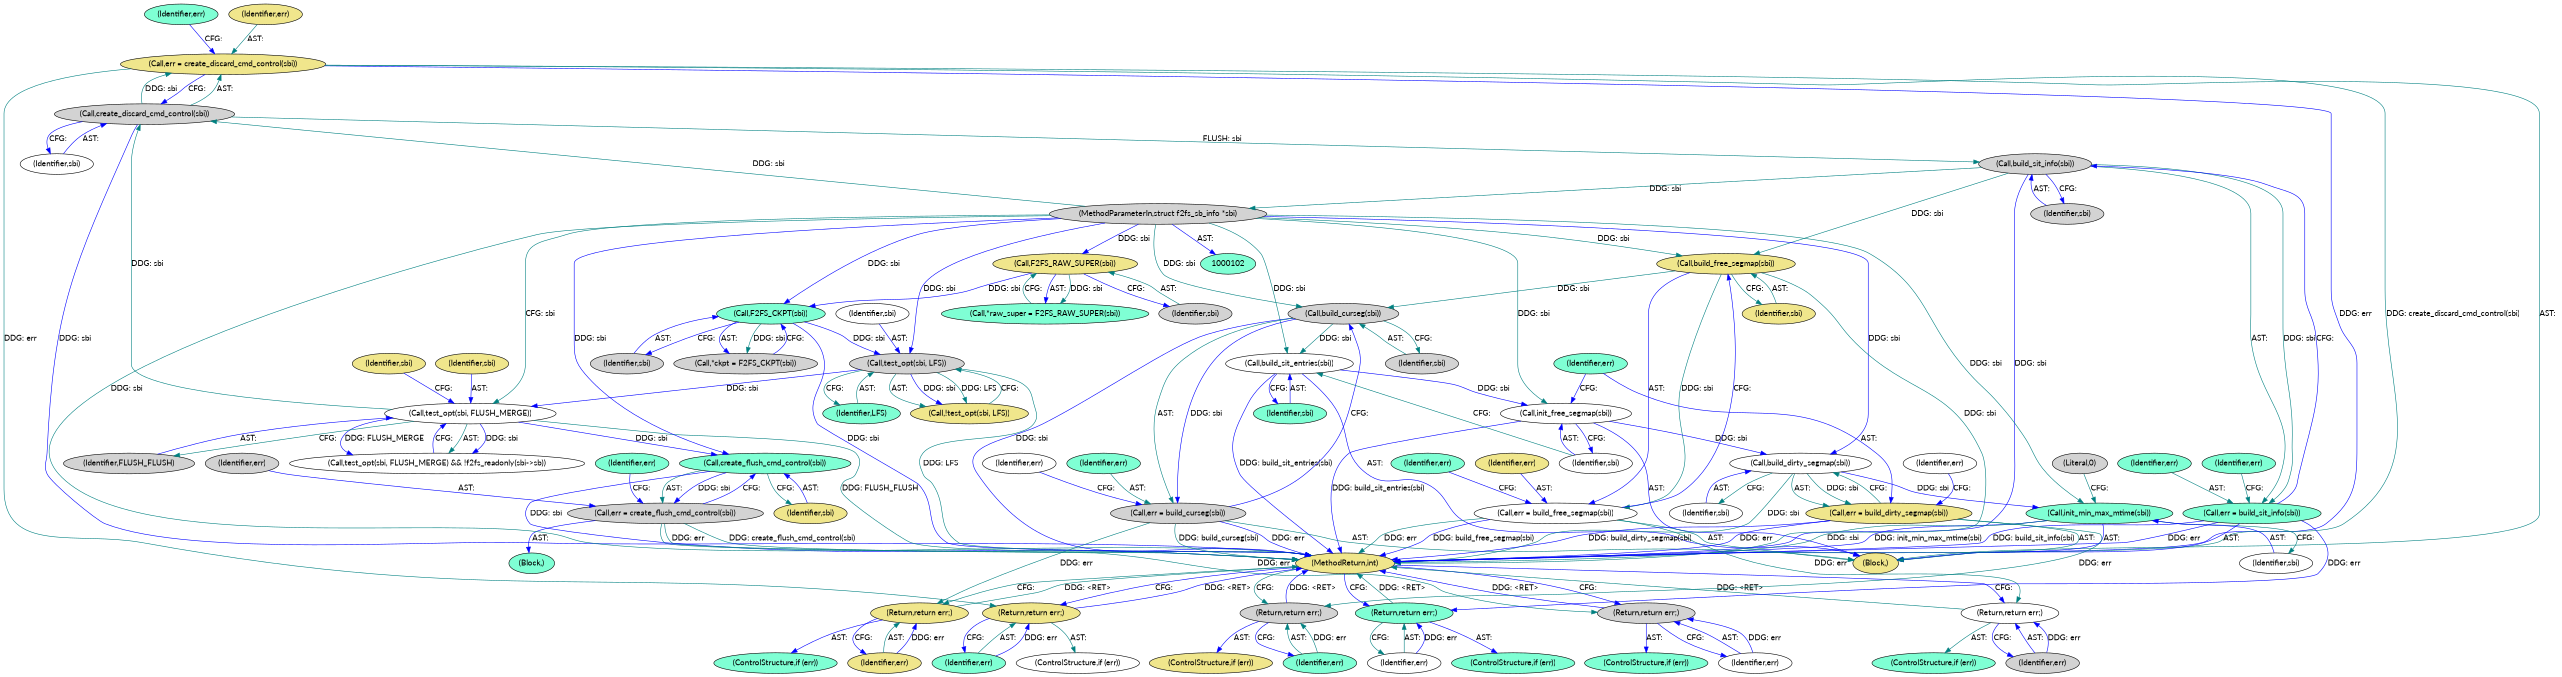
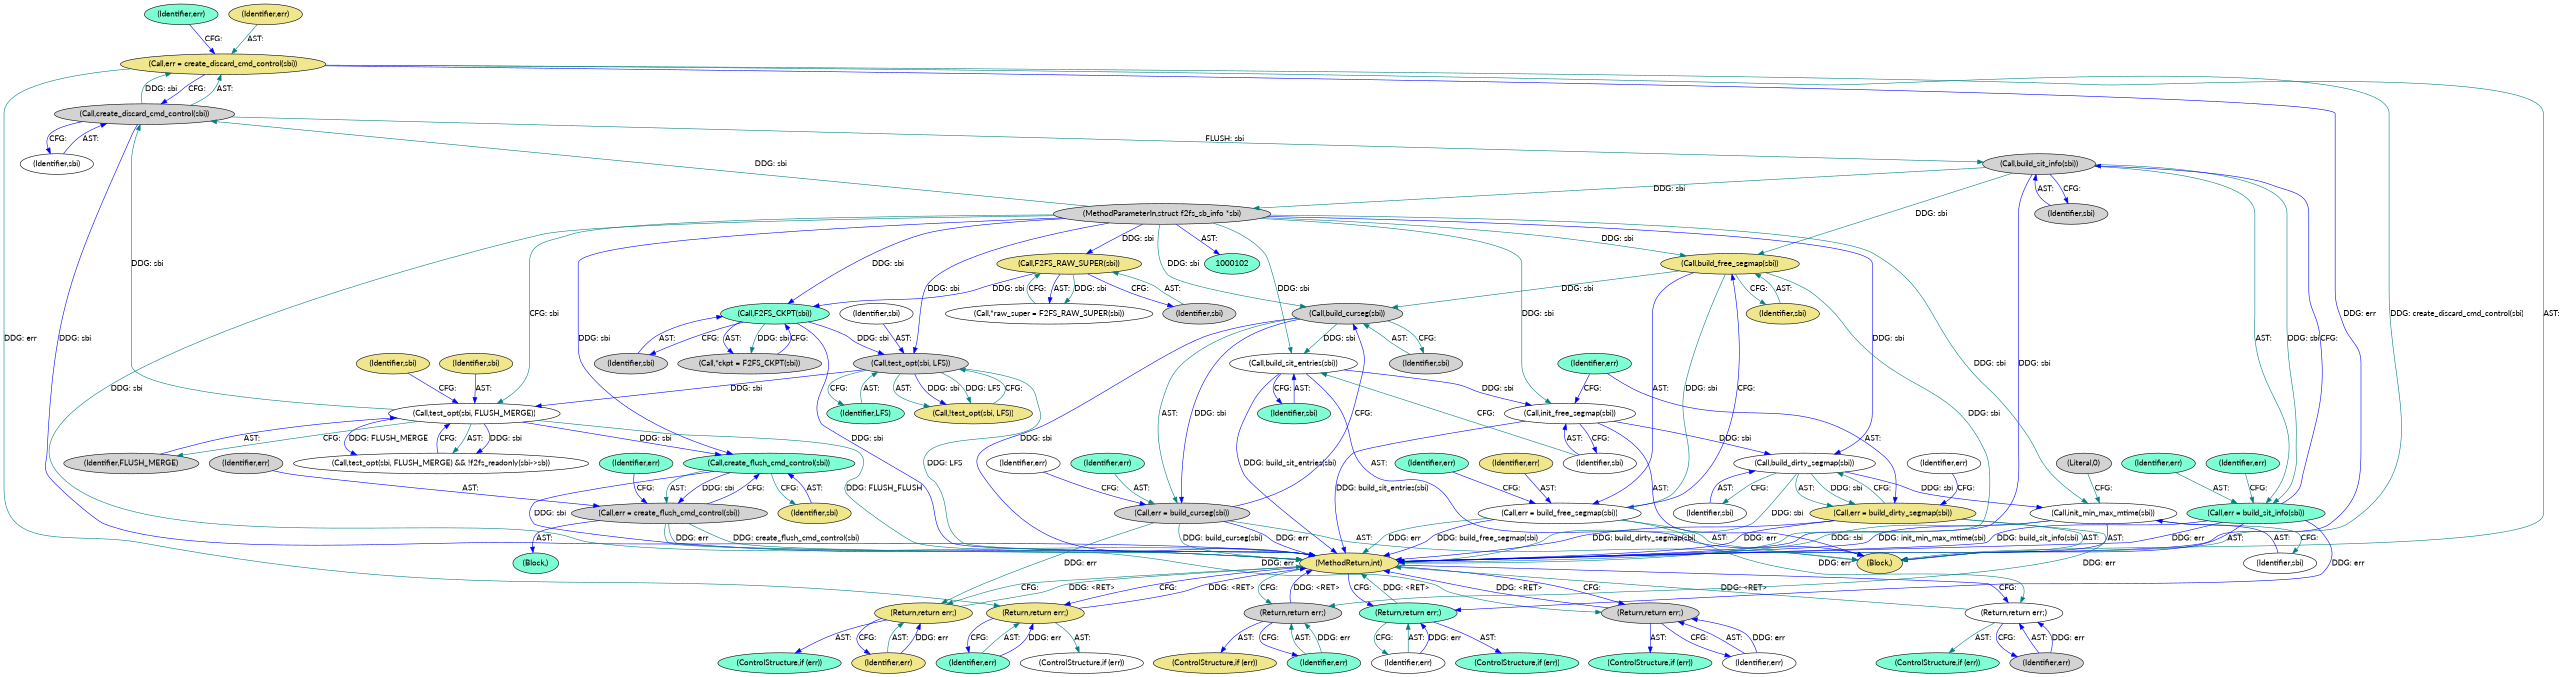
node "(Call,*raw_super = F2FS_RAW_SUPER(sbi))": fillcolor aquamarine -> white
node "(Identifier,FLUSH_FLUSH)": label "(Identifier,FLUSH_FLUSH)" -> "(Identifier,FLUSH_MERGE)"
node "(Call,init_min_max_mtime(sbi))": fillcolor aquamarine -> white
